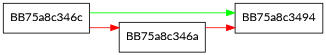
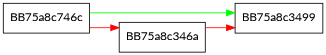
node "BB75a8c346c": label "BB75a8c346c" -> "BB75a8c746c"
node "BB75a8c3494": label "BB75a8c3494" -> "BB75a8c3499"
